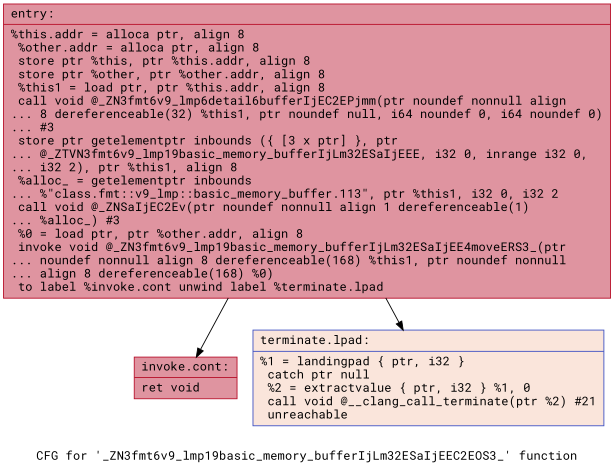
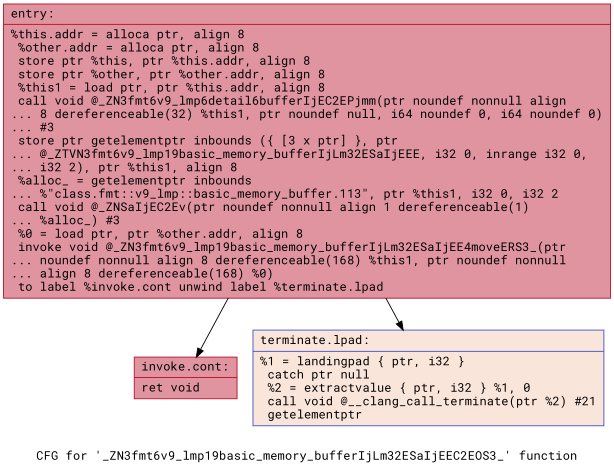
node "terminate.lpad:": text "unreachable" -> "getelementptr"
